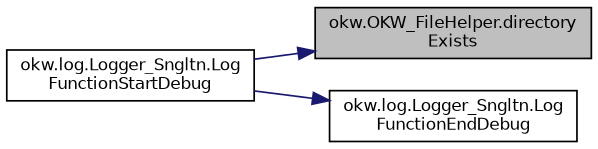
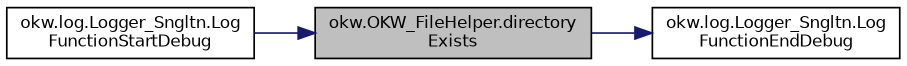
edge "okw.log.Logger_Sngltn.Log FunctionStartDebug" -> "okw.log.Logger_Sngltn.Log FunctionEndDebug": now "okw.OKW_FileHelper.directory Exists" -> "okw.log.Logger_Sngltn.Log FunctionEndDebug"
